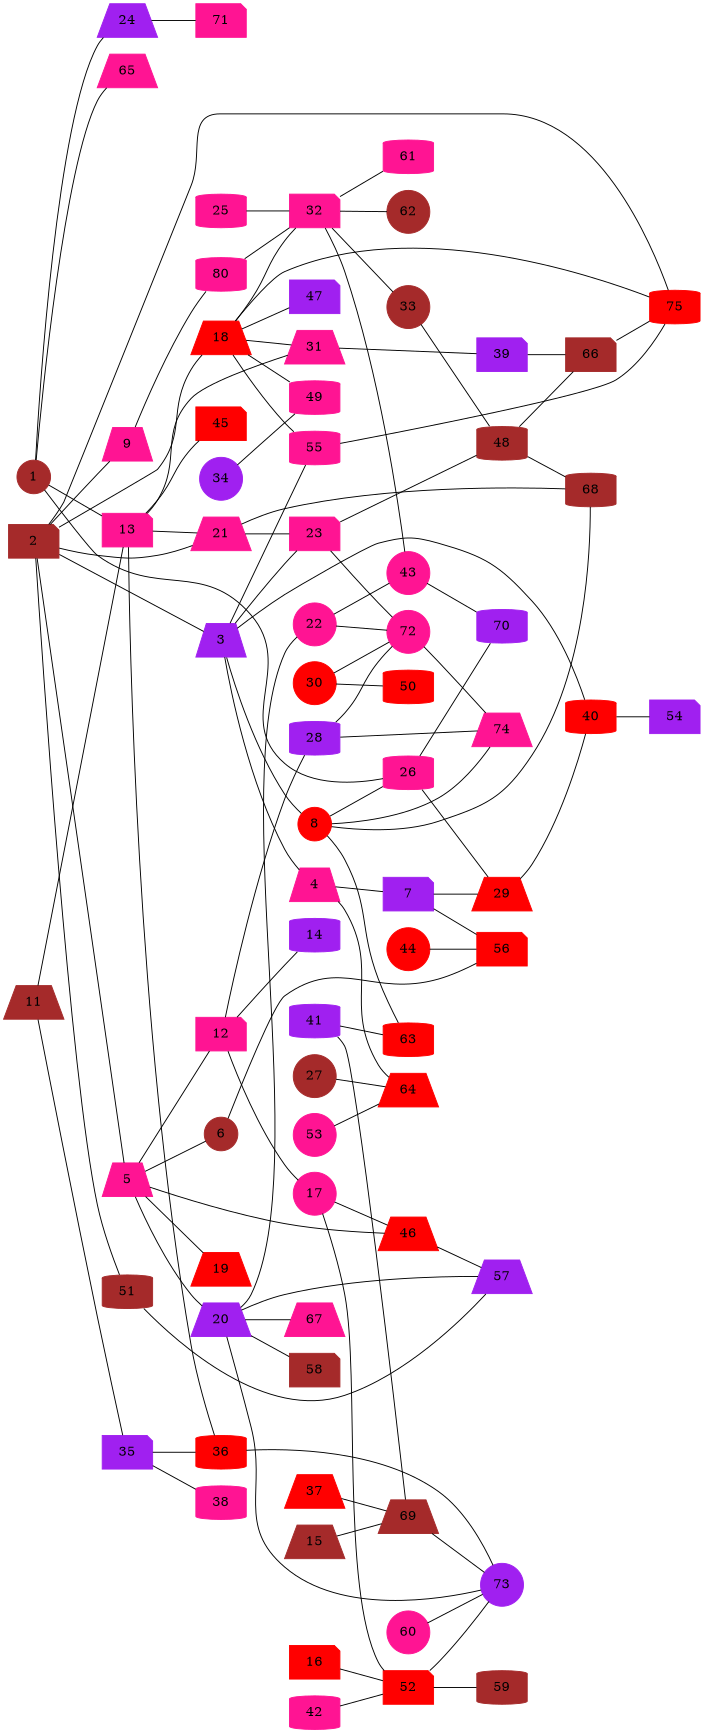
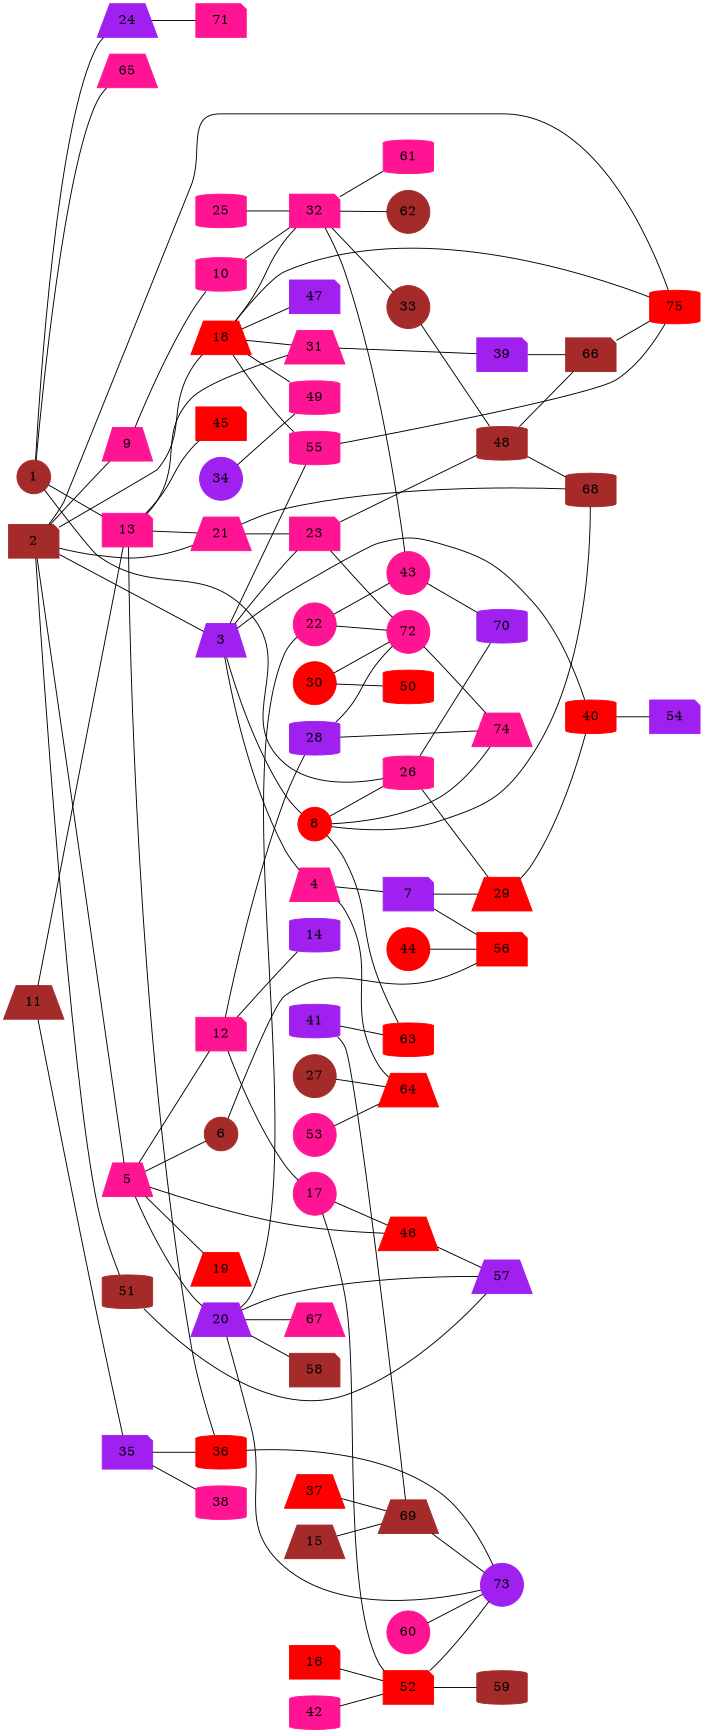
node "80": label "80" -> "10"
